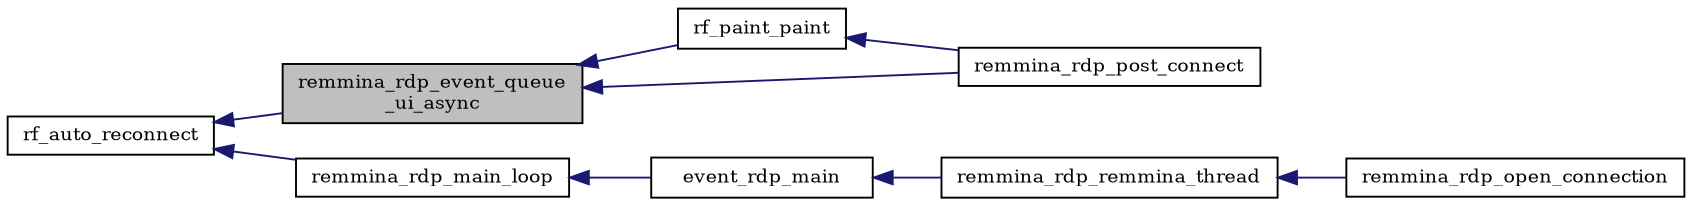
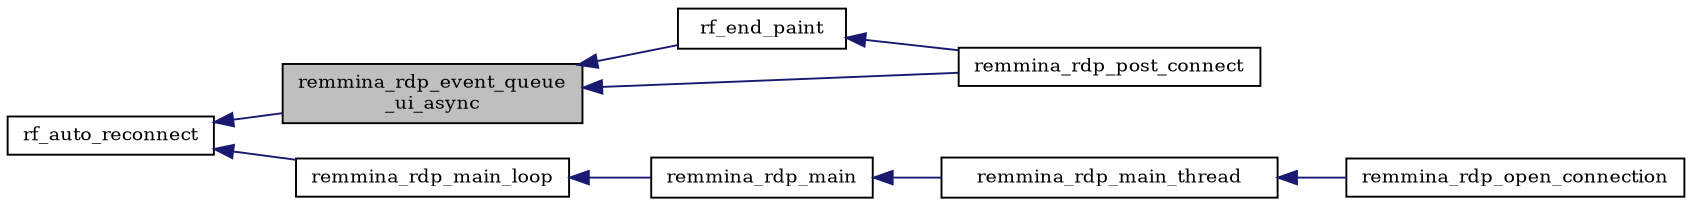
node "rf_paint_paint": label "rf_paint_paint" -> "rf_end_paint"
node "event_rdp_main": label "event_rdp_main" -> "remmina_rdp_main"
node "remmina_rdp_remmina_thread": label "remmina_rdp_remmina_thread" -> "remmina_rdp_main_thread"
